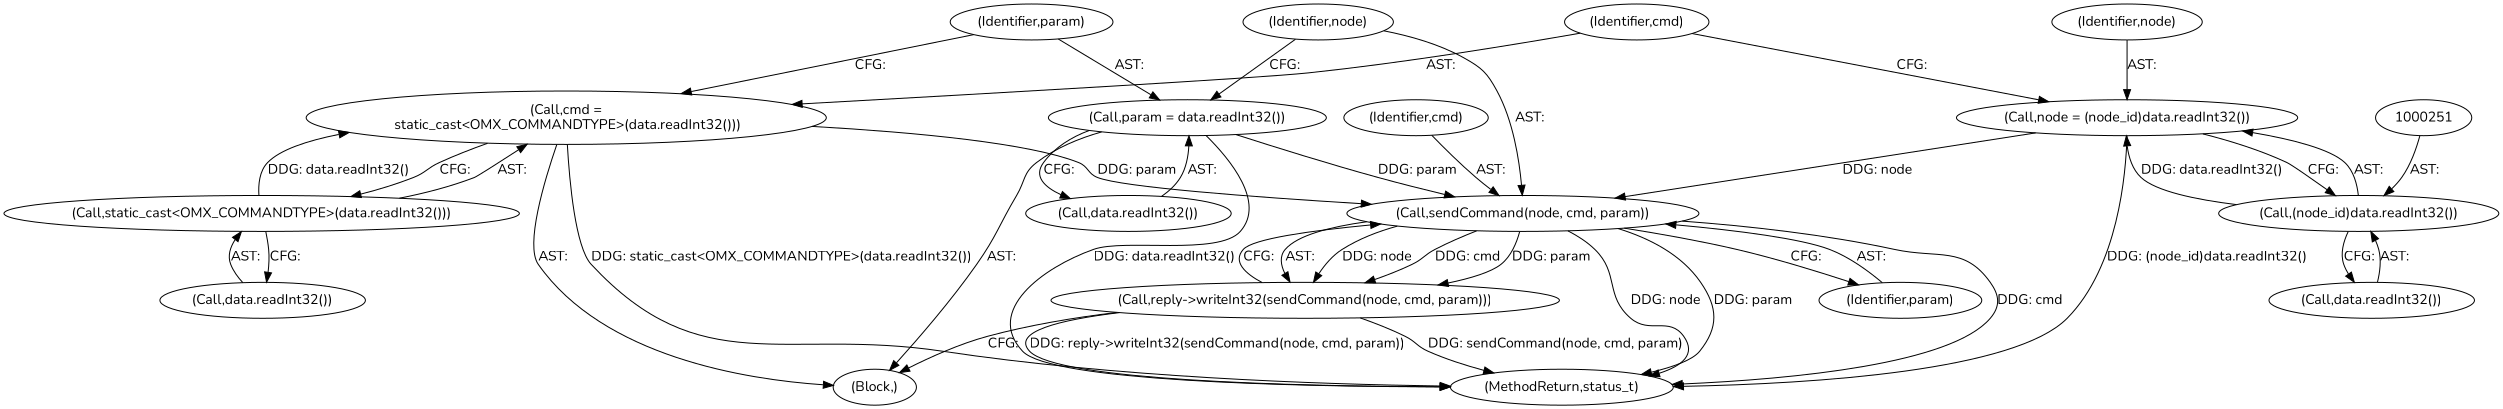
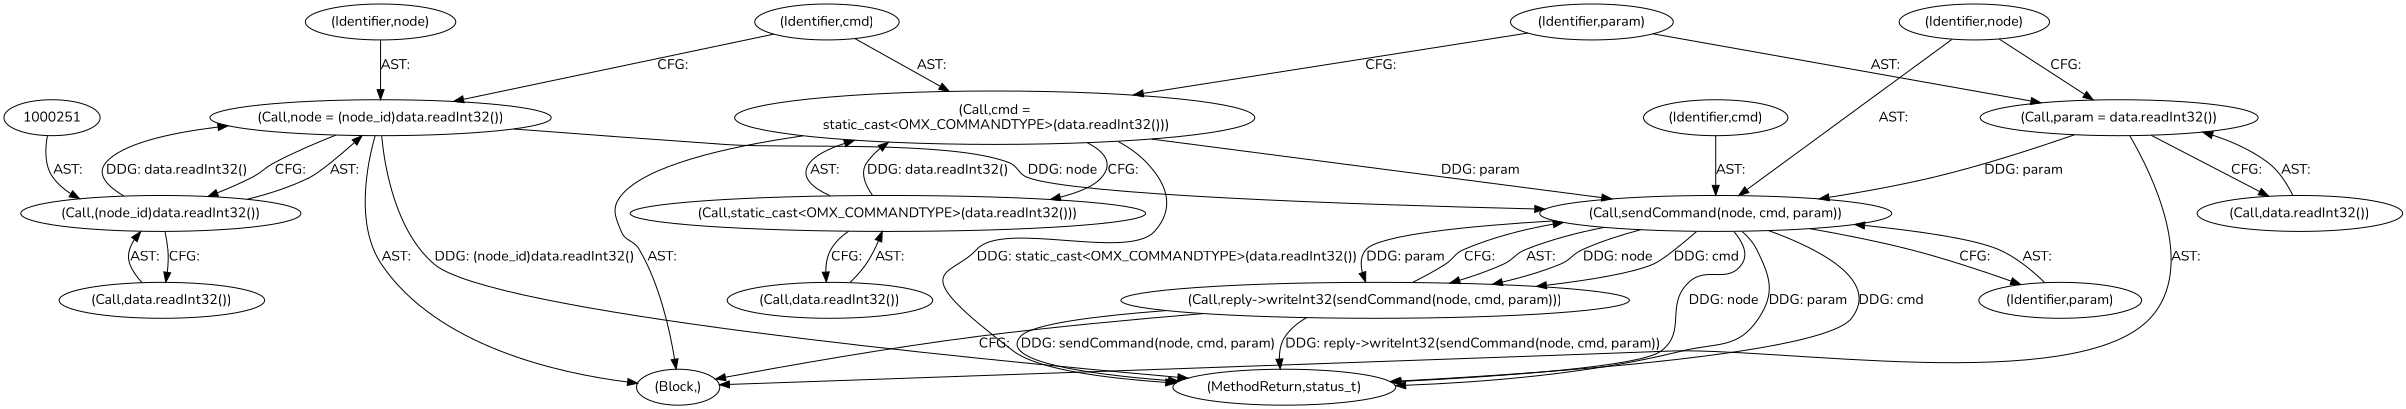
edge "(Call,node = (node_id)data.readInt32())" -> "(Block,)": added, label "AST:"
edge "(Call,param = data.readInt32())" -> "(MethodReturn,status_t)": removed, label "DDG: data.readInt32()"
